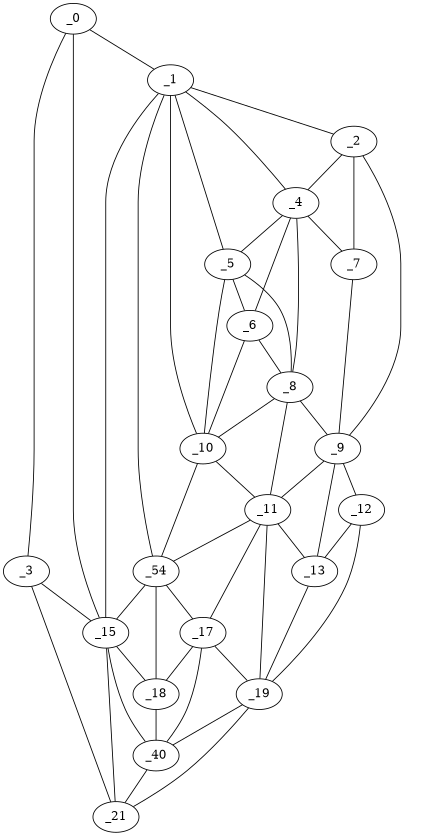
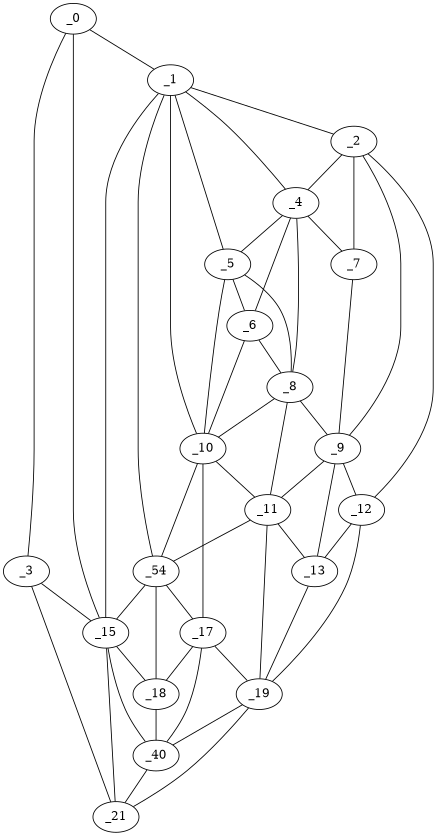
edge "_2" -- "_12": added
edge "_11" -- "_17": now "_10" -- "_17"
